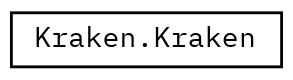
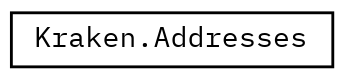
node "Kraken.Kraken": label "Kraken.Kraken" -> "Kraken.Addresses"
